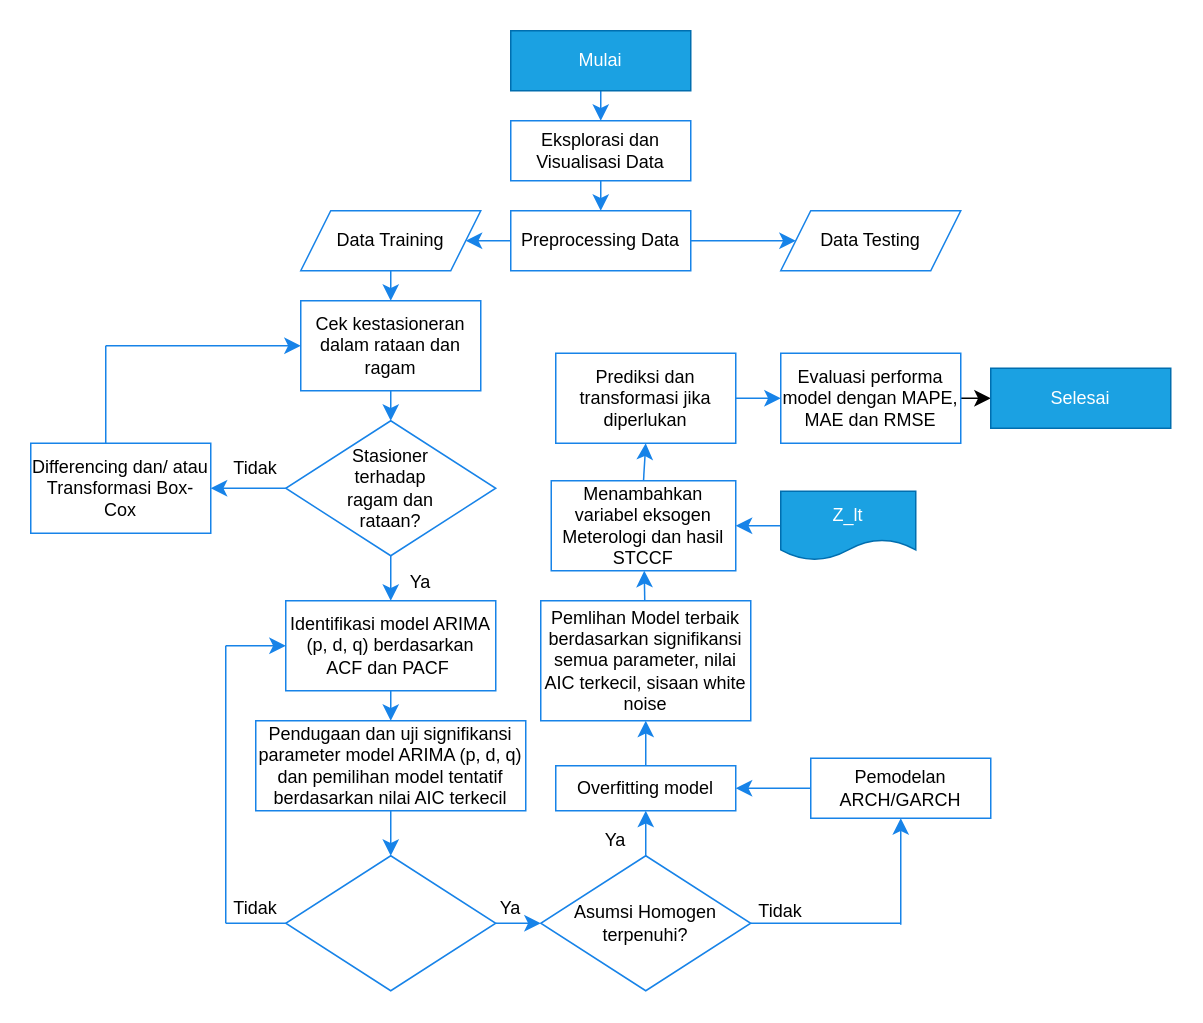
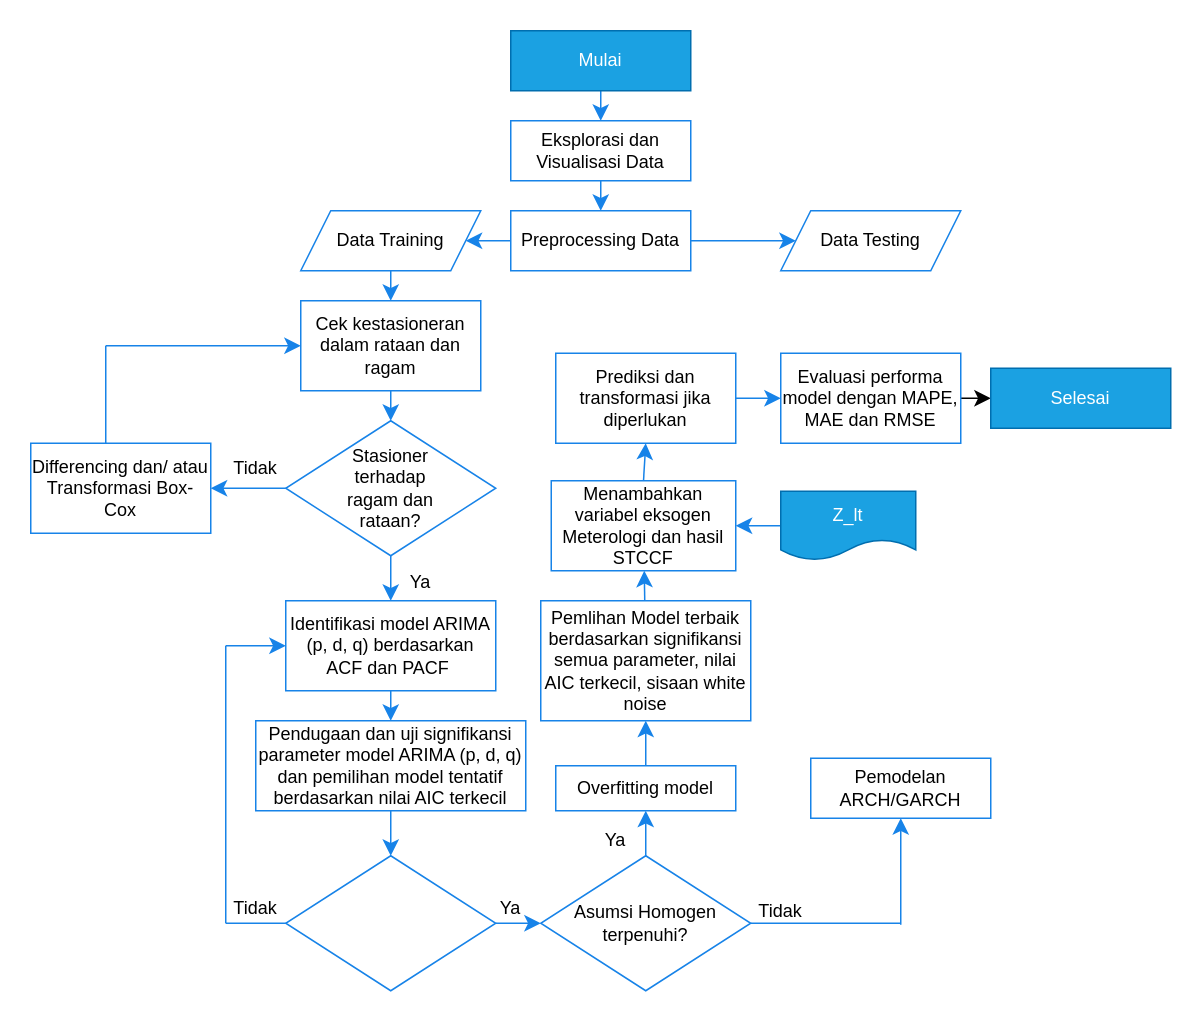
edge "Pemodelan ARCH/GARCH" -> "Overfitting model": removed
